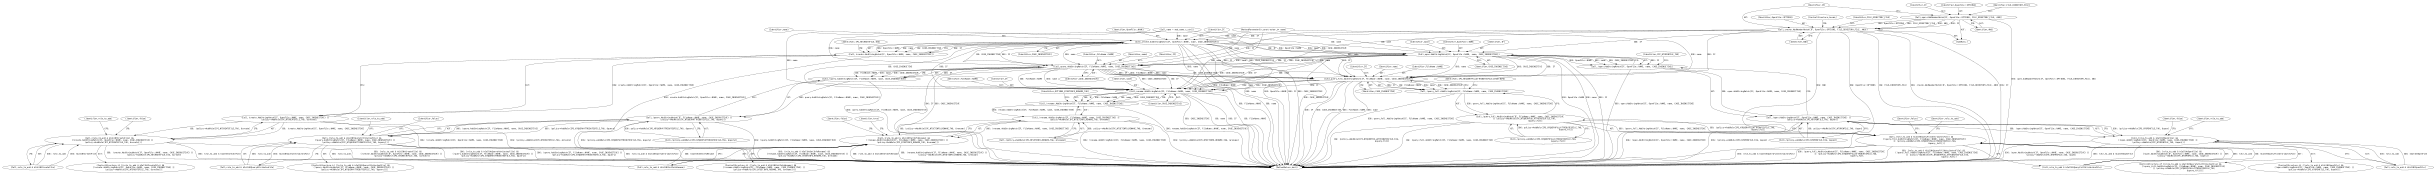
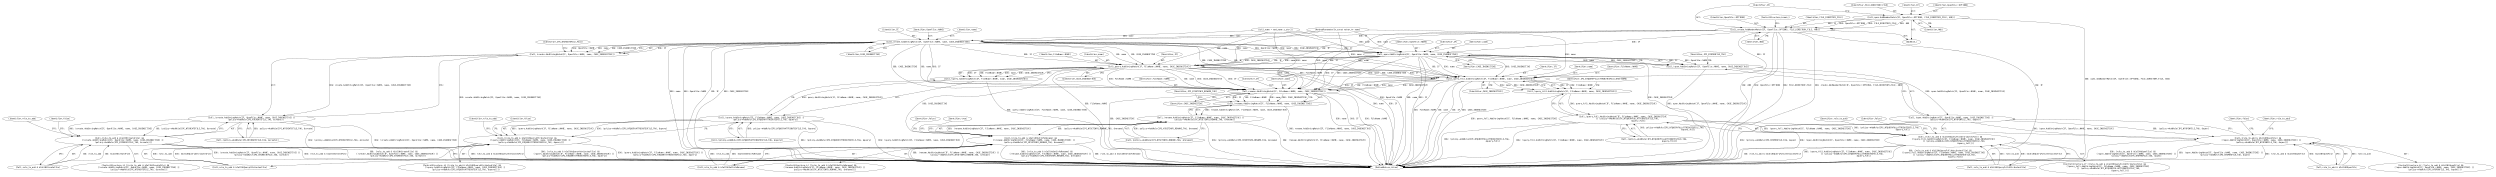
node "(Identifier,IPC_NTCREATEFILE_TAG)": label "(Identifier,IPC_NTCREATEFILE_TAG)" -> "(Identifier,IPC_NTCREATEFILE_FILE)"
node "(Identifier,OPTIONS_NTSETINFO_RENAME_TAG)": label "(Identifier,OPTIONS_NTSETINFO_RENAME_TAG)" -> "(Identifier,IPC_NTSETINFO_RENAME_TAG)"
node "(Call,!policy->AddRule(IPC_NTCREATEFILE_TAG, &create))": added
node "(Call,!policy->AddRule(IPC_NTOPENFILE_TAG, &open))": removed
node "(MethodReturn,bool)": label "(MethodReturn,bool)" -> "(MethodReturn,false)"
